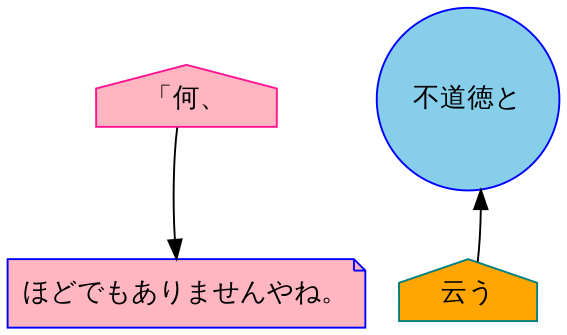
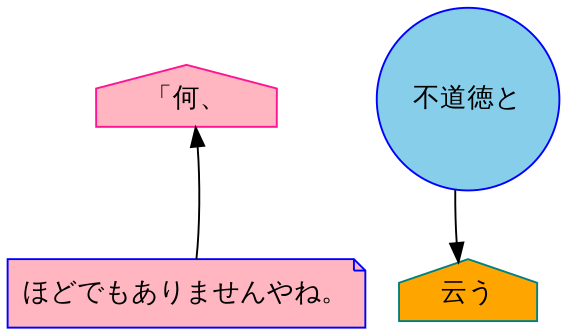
edge "「何、" -> "ほどでもありませんやね。": reversed
edge "云う" -> "不道徳と": reversed
